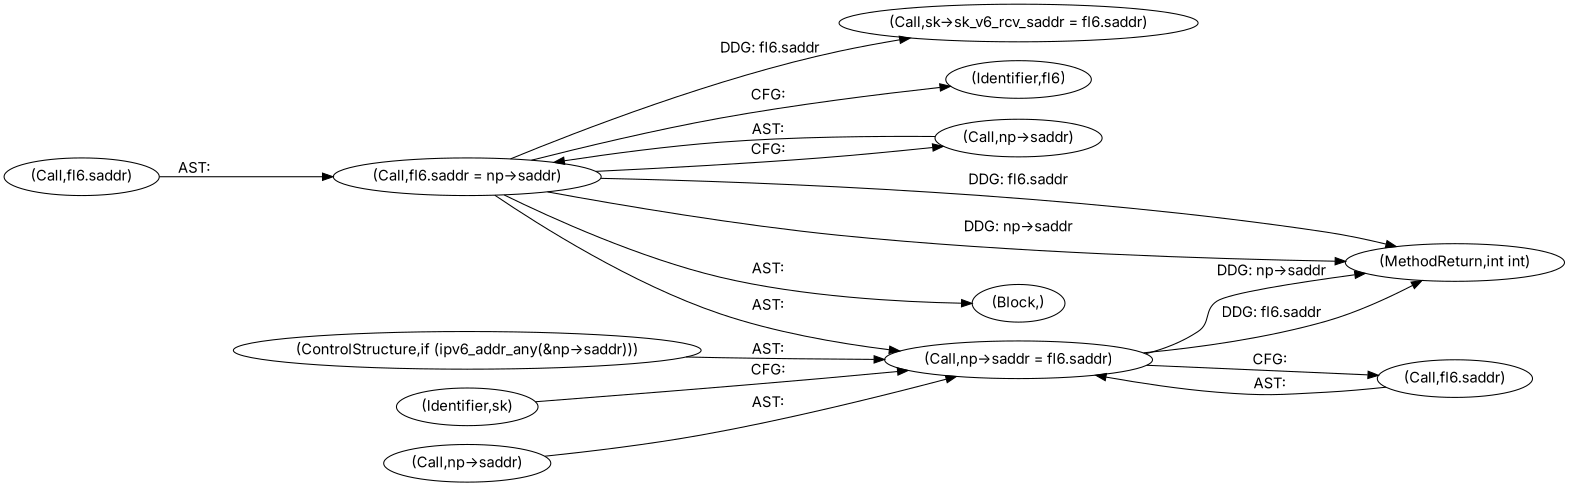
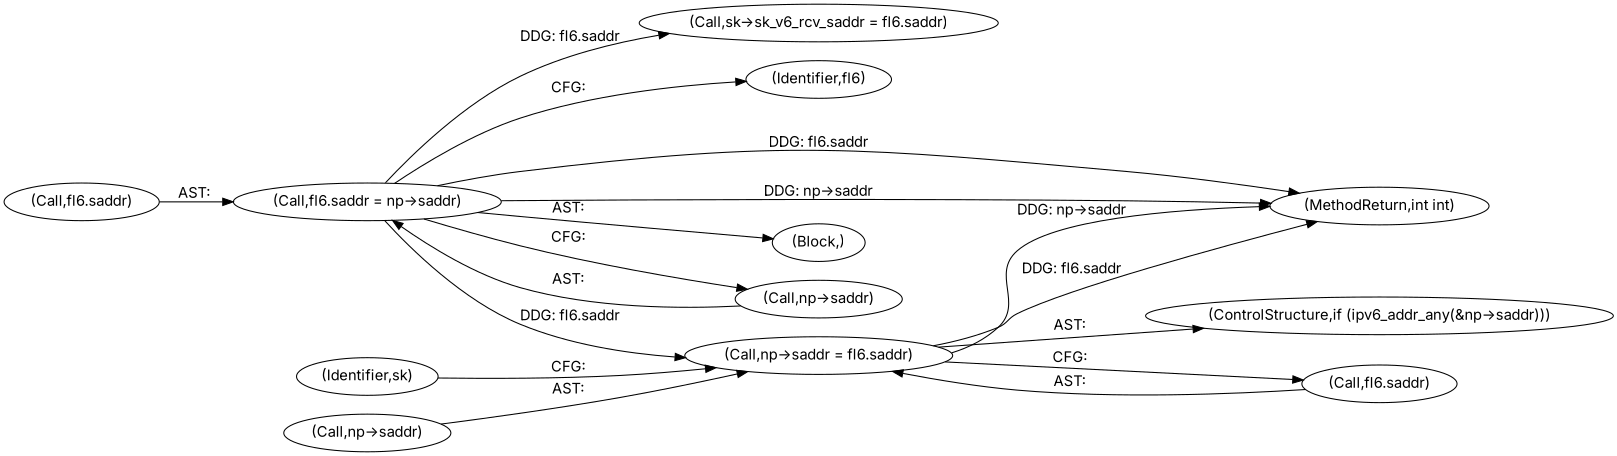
edge "(Call,fl6.saddr = np->saddr)" -> "(Call,np->saddr = fl6.saddr)": label "AST: " -> "DDG: fl6.saddr"
edge "(ControlStructure,if (ipv6_addr_any(&np->saddr)))" -> "(Call,np->saddr = fl6.saddr)": reversed
